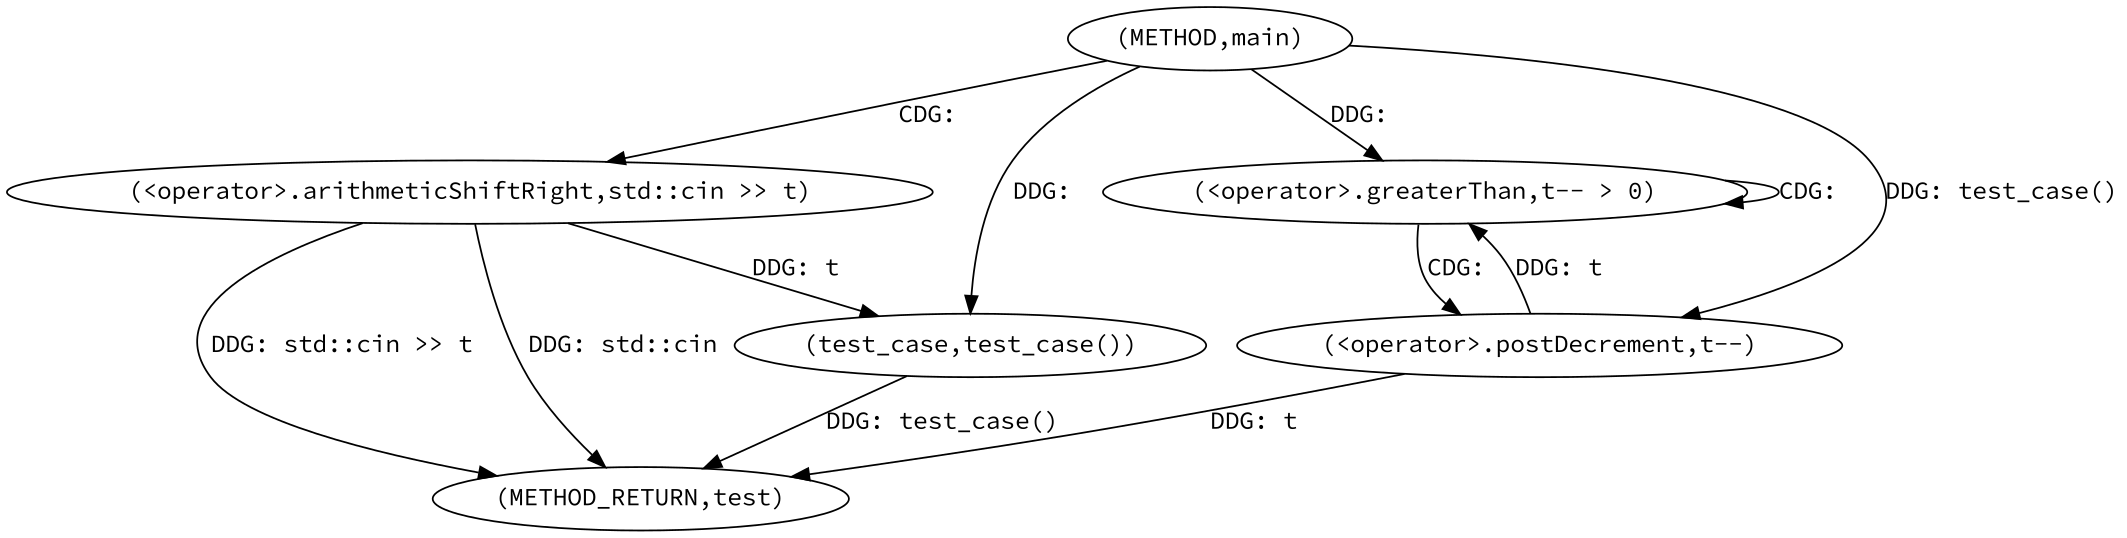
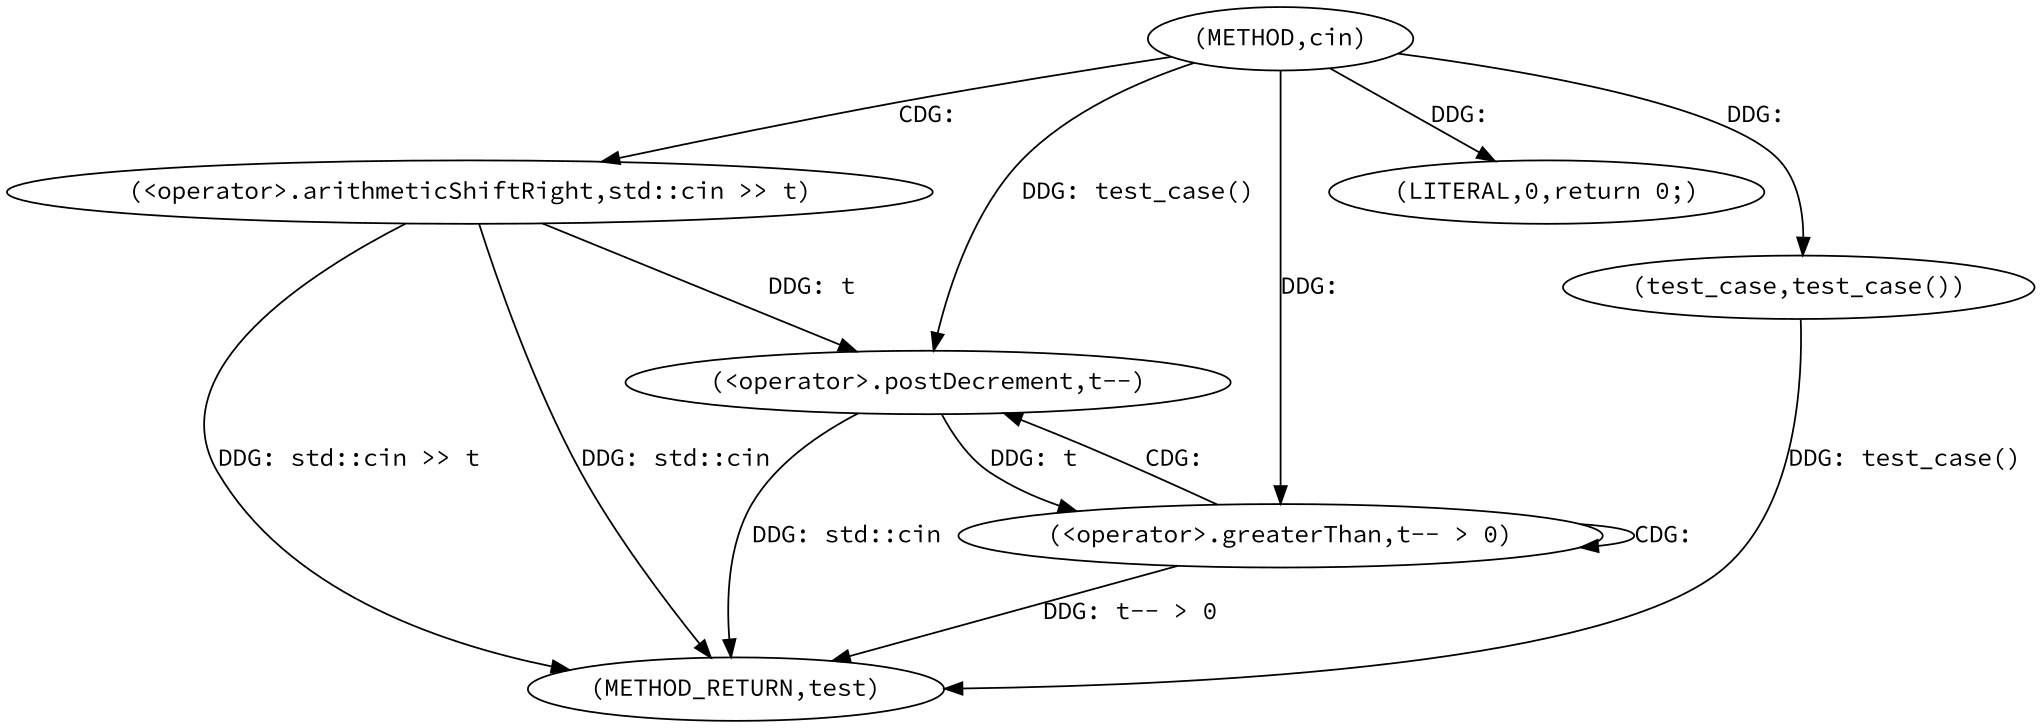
node "(METHOD,main)": label "(METHOD,main)" -> "(METHOD,cin)"
node "(LITERAL,0,return 0;)": added
edge "(<operator>.arithmeticShiftRight,std::cin >> t)" -> "(test_case,test_case())": now "(<operator>.arithmeticShiftRight,std::cin >> t)" -> "(<operator>.postDecrement,t--)"
edge "(<operator>.postDecrement,t--)" -> "(METHOD_RETURN,test)": label "DDG: t" -> "DDG: std::cin"
edge "(<operator>.greaterThan,t-- > 0)" -> "(METHOD_RETURN,test)": added, label "DDG: t-- > 0"
